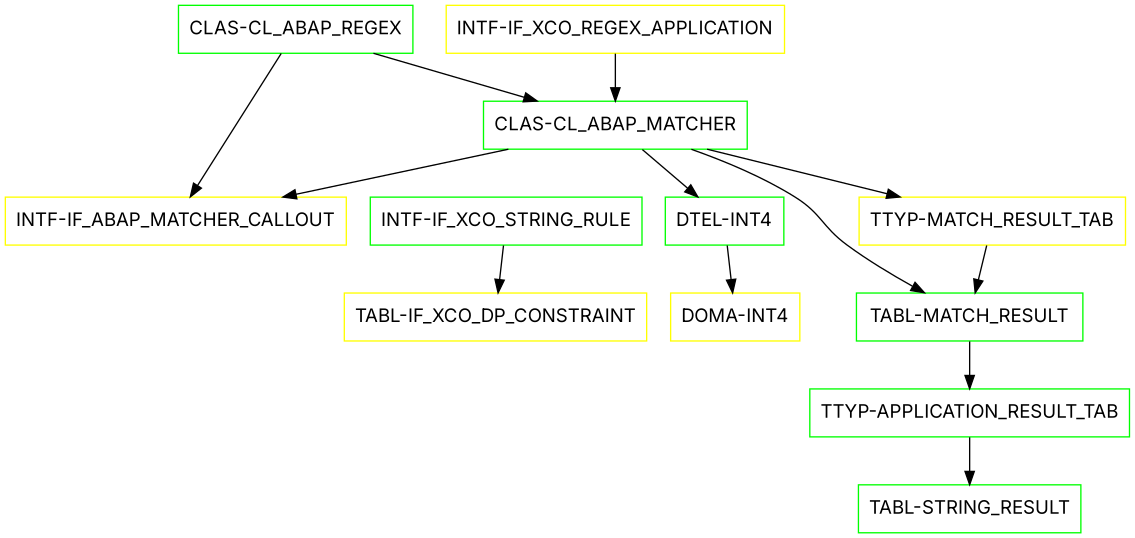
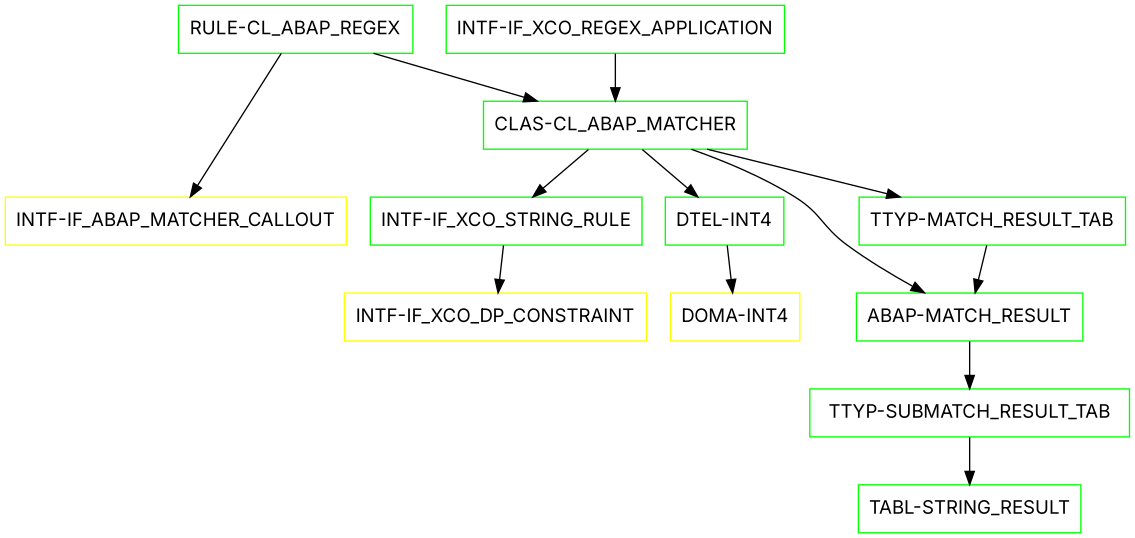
node "CLAS-CL_ABAP_REGEX": label "CLAS-CL_ABAP_REGEX" -> "RULE-CL_ABAP_REGEX"
node "INTF-IF_XCO_REGEX_APPLICATION": color yellow -> green
edge "CLAS-CL_ABAP_MATCHER" -> "INTF-IF_ABAP_MATCHER_CALLOUT": now "CLAS-CL_ABAP_MATCHER" -> "INTF-IF_XCO_STRING_RULE"
node "TTYP-MATCH_RESULT_TAB": color yellow -> green
node "TABL-IF_XCO_DP_CONSTRAINT": label "TABL-IF_XCO_DP_CONSTRAINT" -> "INTF-IF_XCO_DP_CONSTRAINT"
node "TABL-MATCH_RESULT": label "TABL-MATCH_RESULT" -> "ABAP-MATCH_RESULT"
node "TTYP-APPLICATION_RESULT_TAB": label "TTYP-APPLICATION_RESULT_TAB" -> "TTYP-SUBMATCH_RESULT_TAB"
